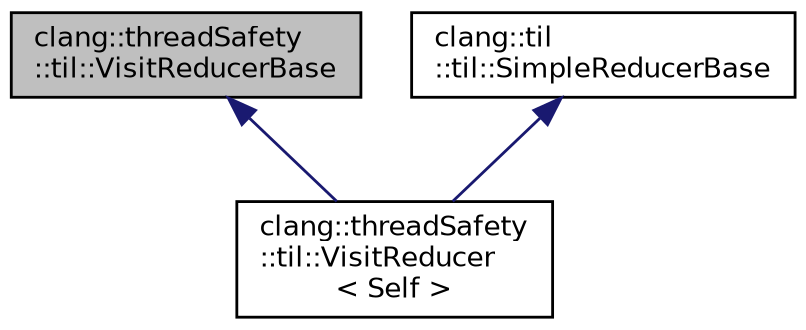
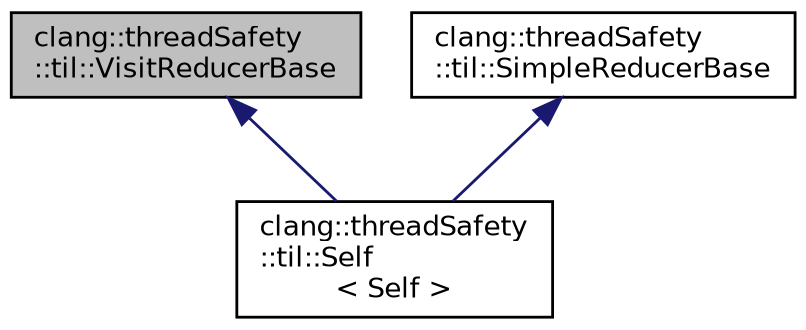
node "clang::til ::til::SimpleReducerBase": label "clang::til ::til::SimpleReducerBase" -> "clang::threadSafety ::til::SimpleReducerBase"
node "clang::threadSafety ::til::VisitReducer < Self >": label "clang::threadSafety ::til::VisitReducer < Self >" -> "clang::threadSafety ::til::Self < Self >"
